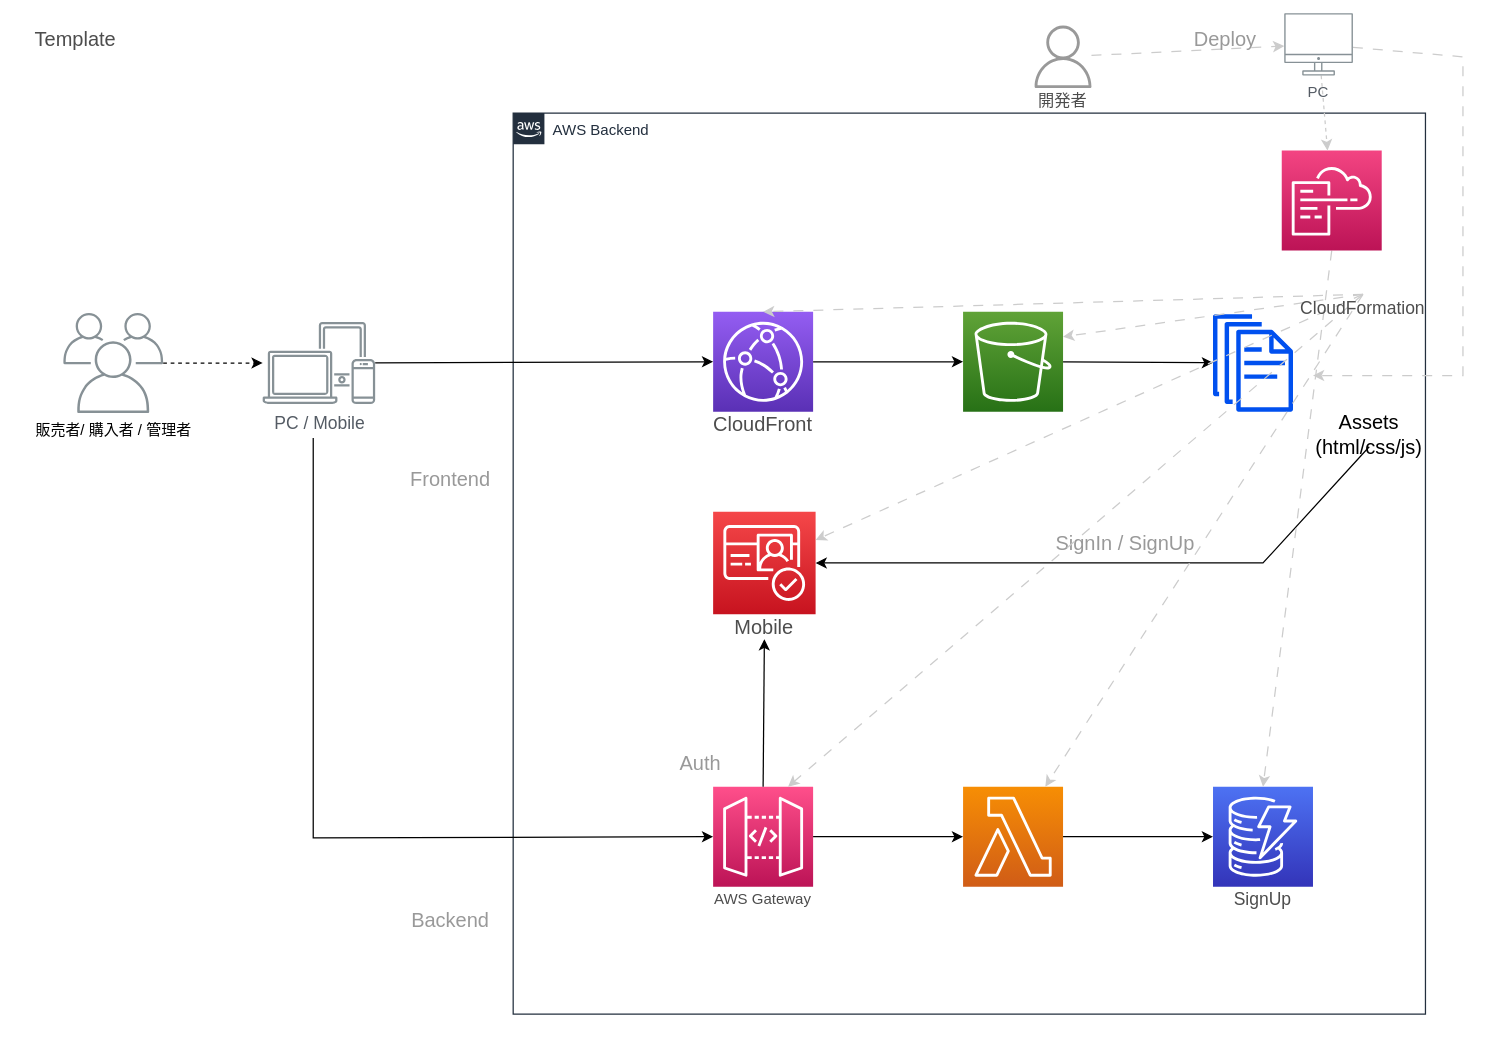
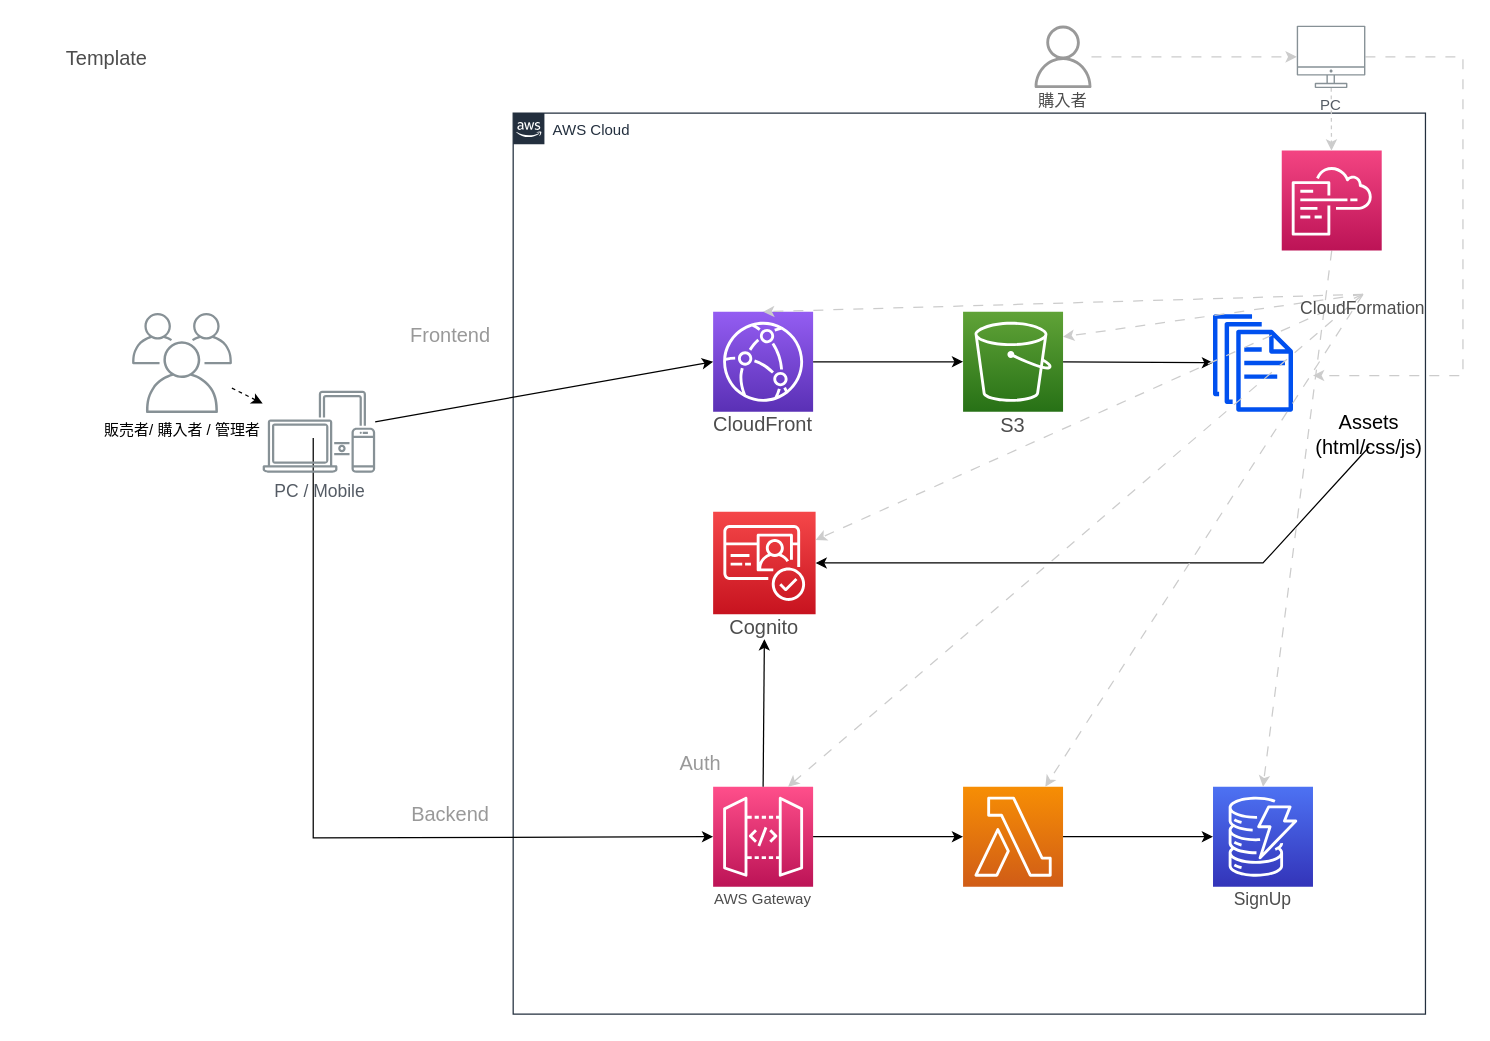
node "Template": moved (76, 39) -> (107, 58)
node "Deploy": removed
node "PC": moved (1319, 44) -> (1331, 57)
node "開発者": label "開発者" -> "購入者"
node "AWS Backend": label "AWS Backend" -> "AWS Cloud"
node "販売者/ 購入者 / 管理者": moved (113, 363) -> (182, 363)
node "PC / Mobile": moved (319, 363) -> (319, 432)
node "S3": added
node "Frontend": moved (451, 479) -> (451, 335)
node "SignIn / SignUp": removed
node "Mobile": label "Mobile" -> "Cognito"
node "Backend": moved (451, 920) -> (451, 814)
